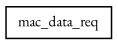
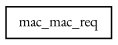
node "mac_data_req": label "mac_data_req" -> "mac_mac_req"
